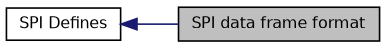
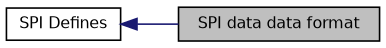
node "SPI data frame format": label "SPI data frame format" -> "SPI data data format"
